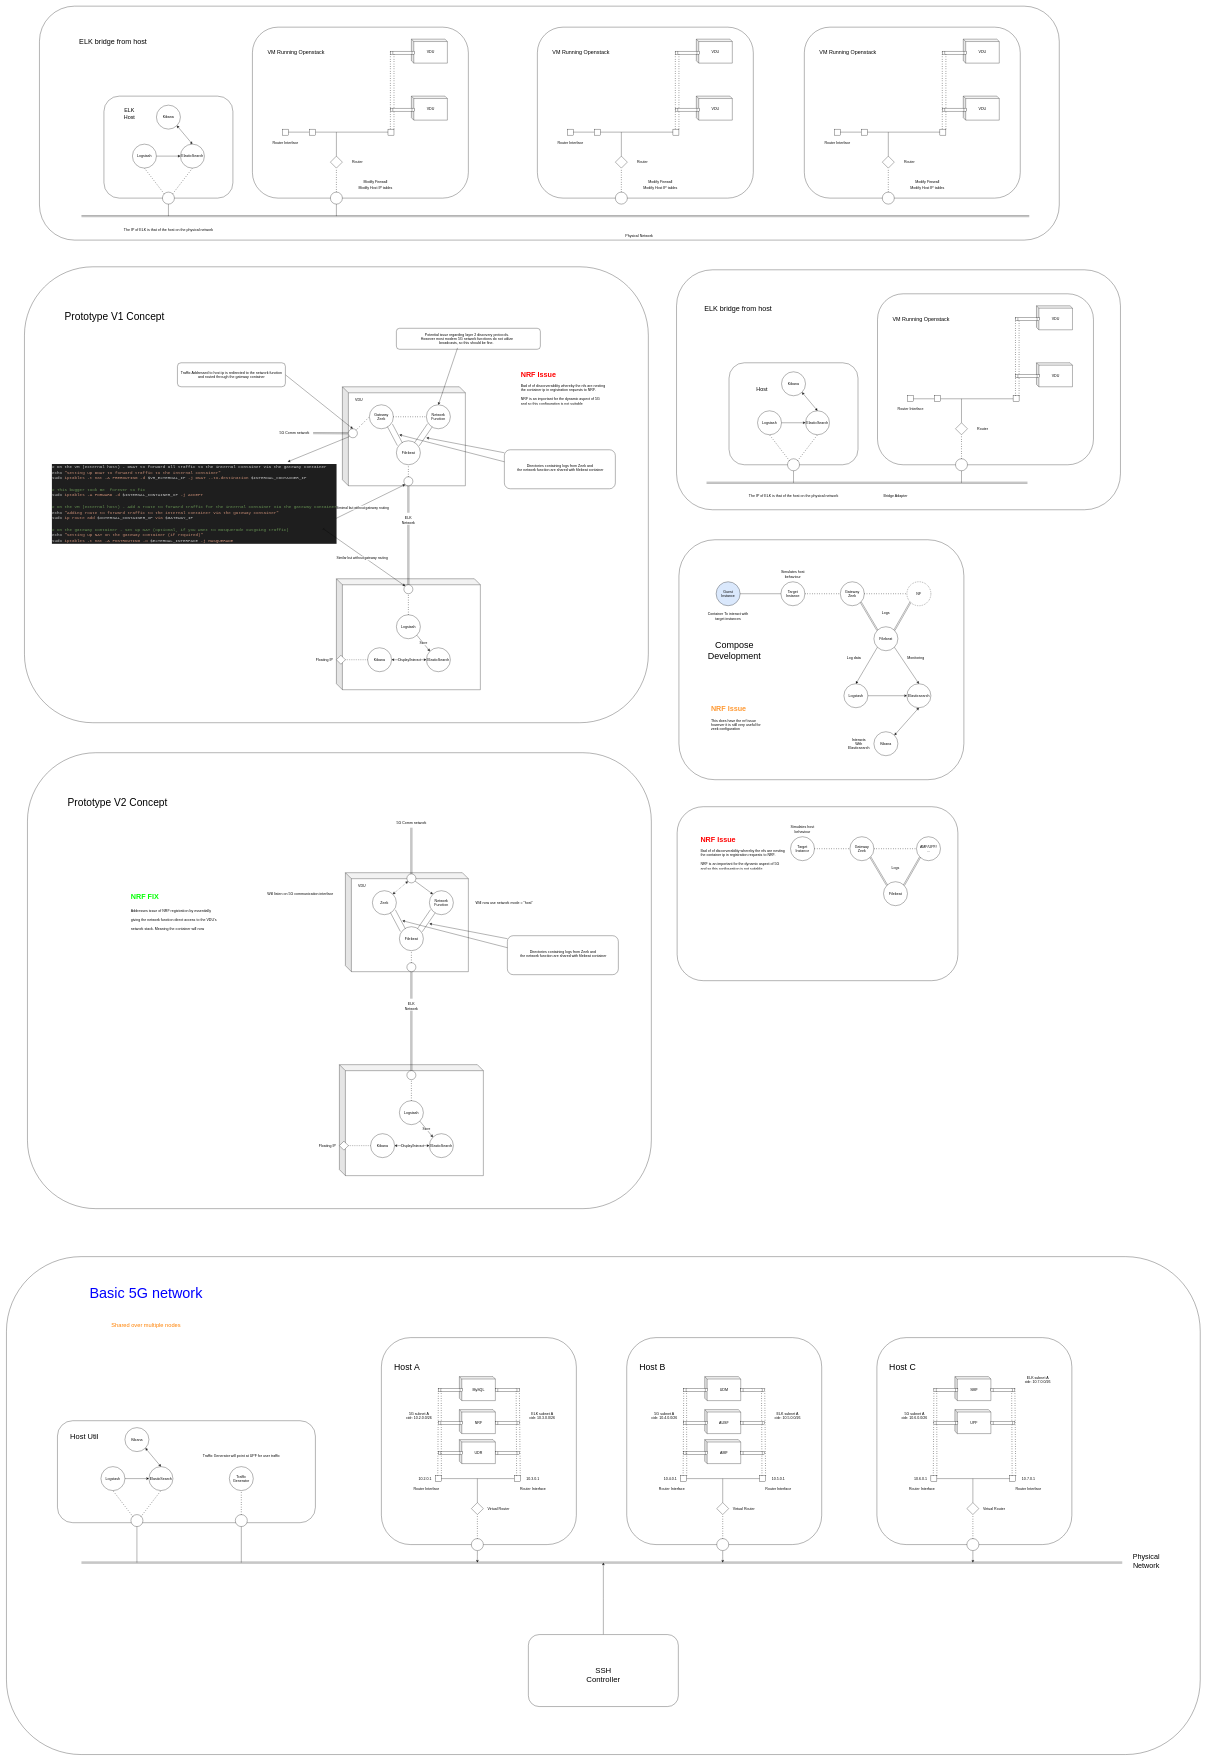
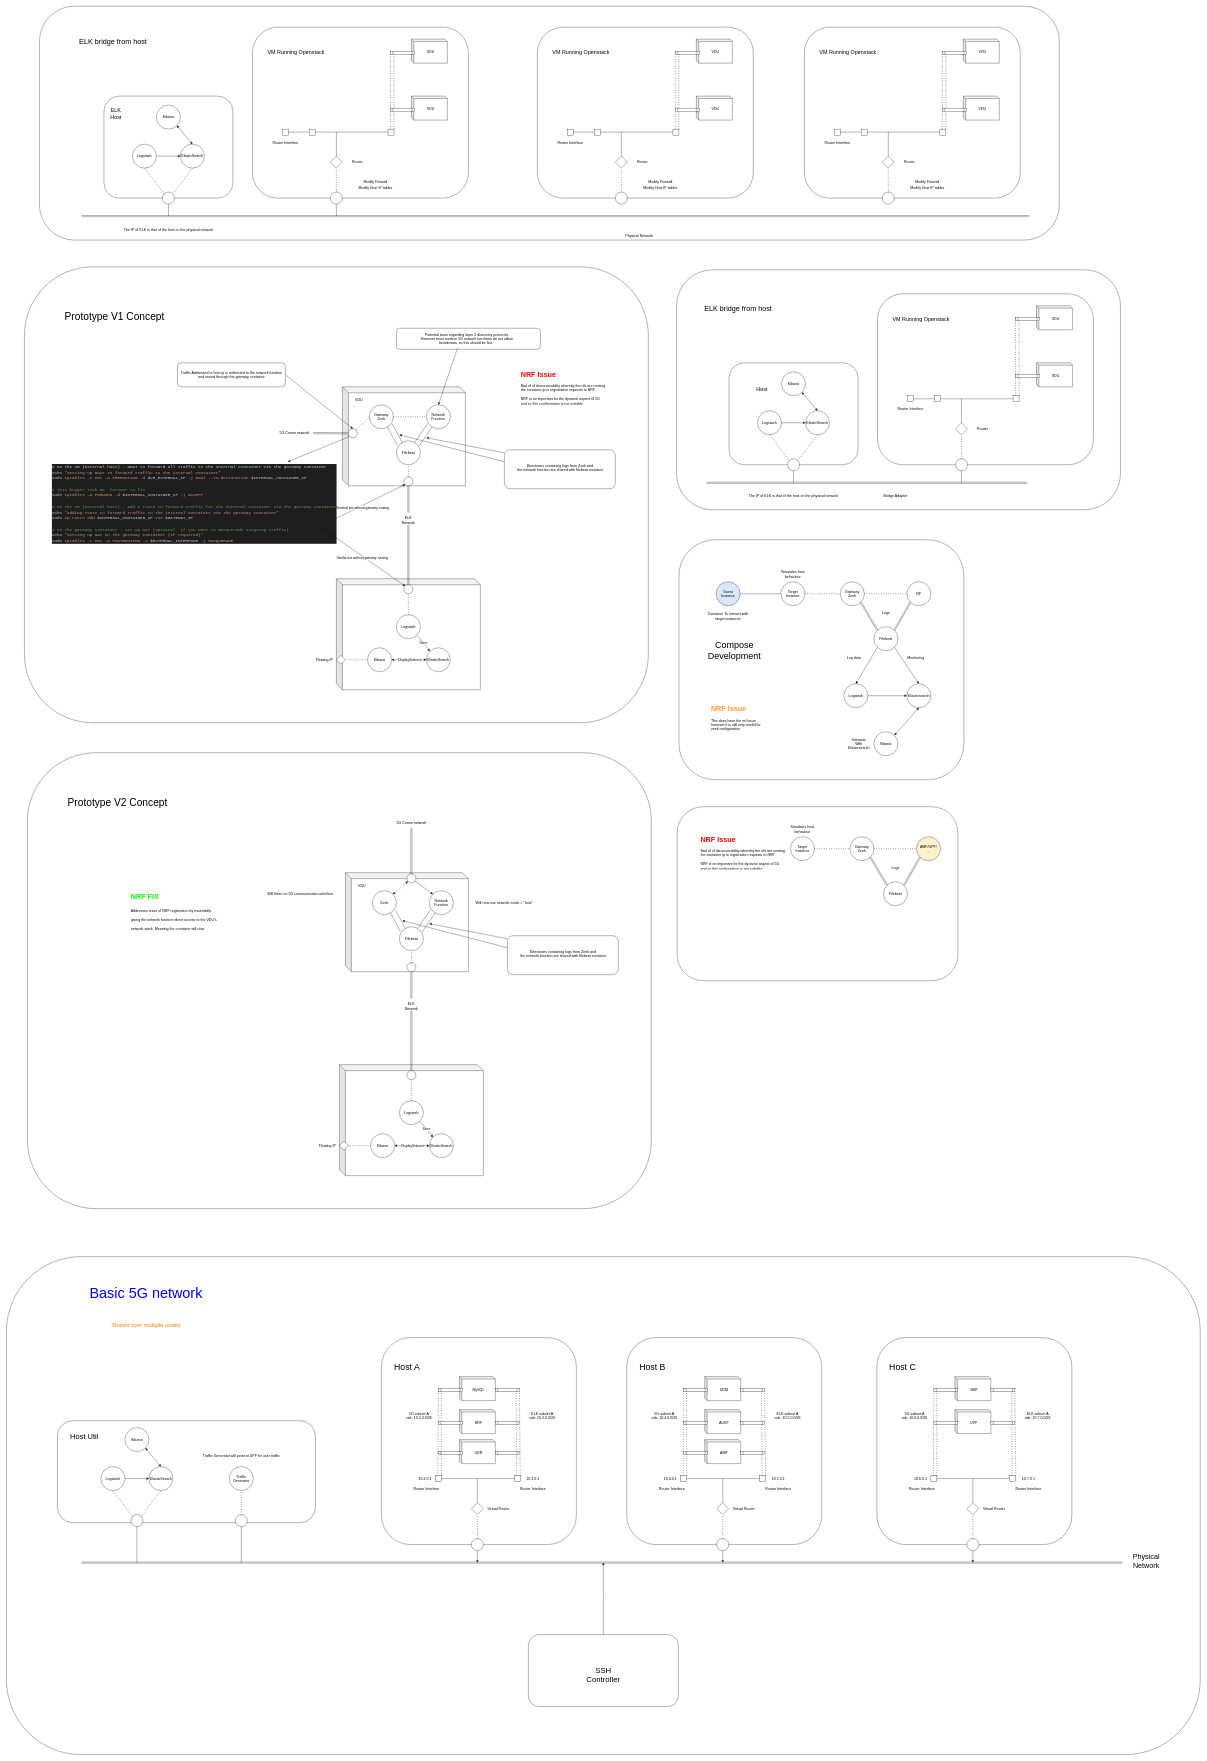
node "ELK Host": moved (129, 114) -> (116, 114)
node "NF": style dashed -> solid
node "AMF/UPF/ ...": fillcolor #ffffff -> #fff2cc
node "ELK subnet A cidr: 10.7.0.0/26": moved (1038, 1380) -> (1038, 1416)
